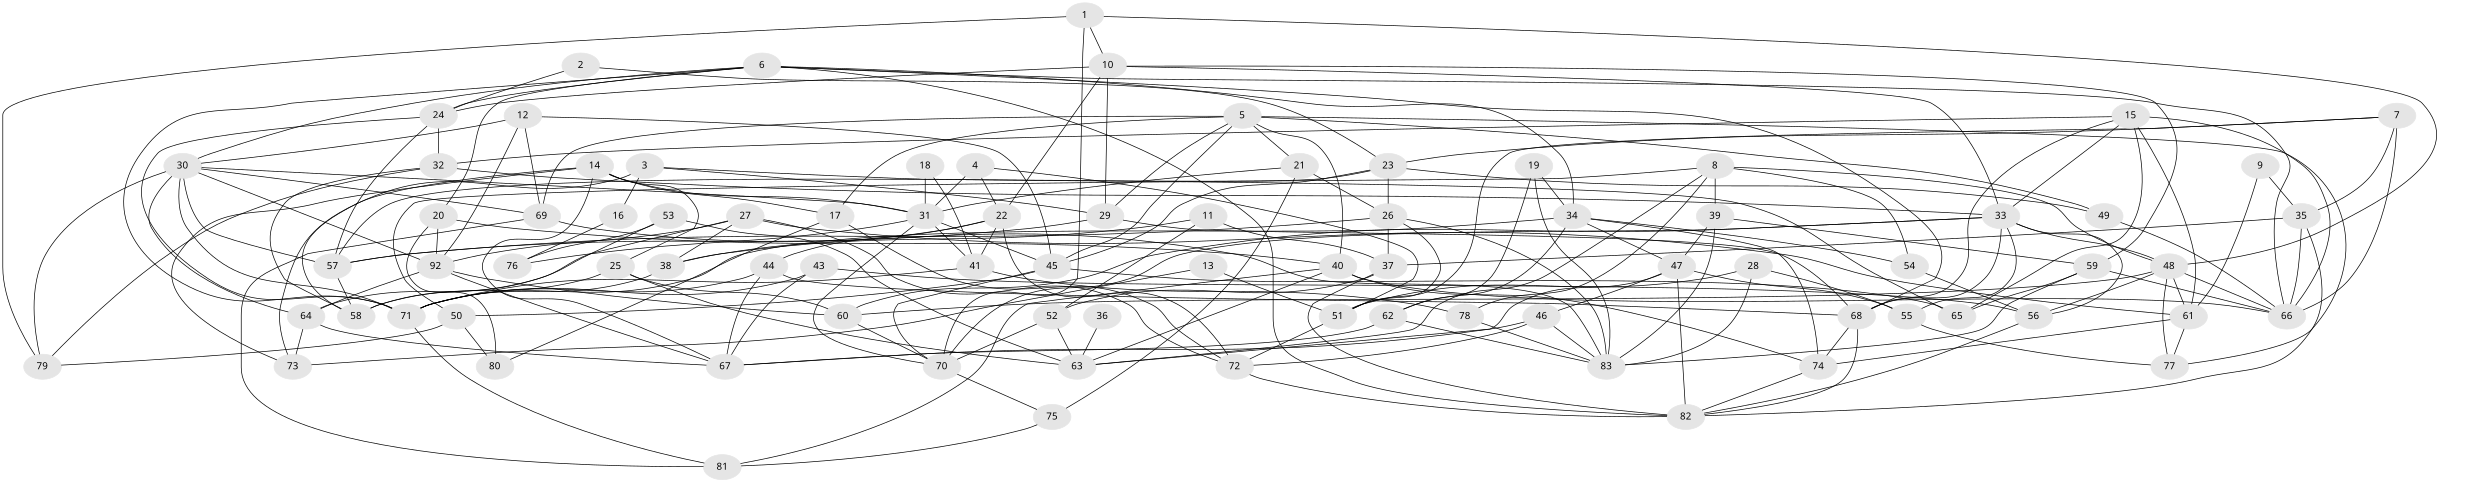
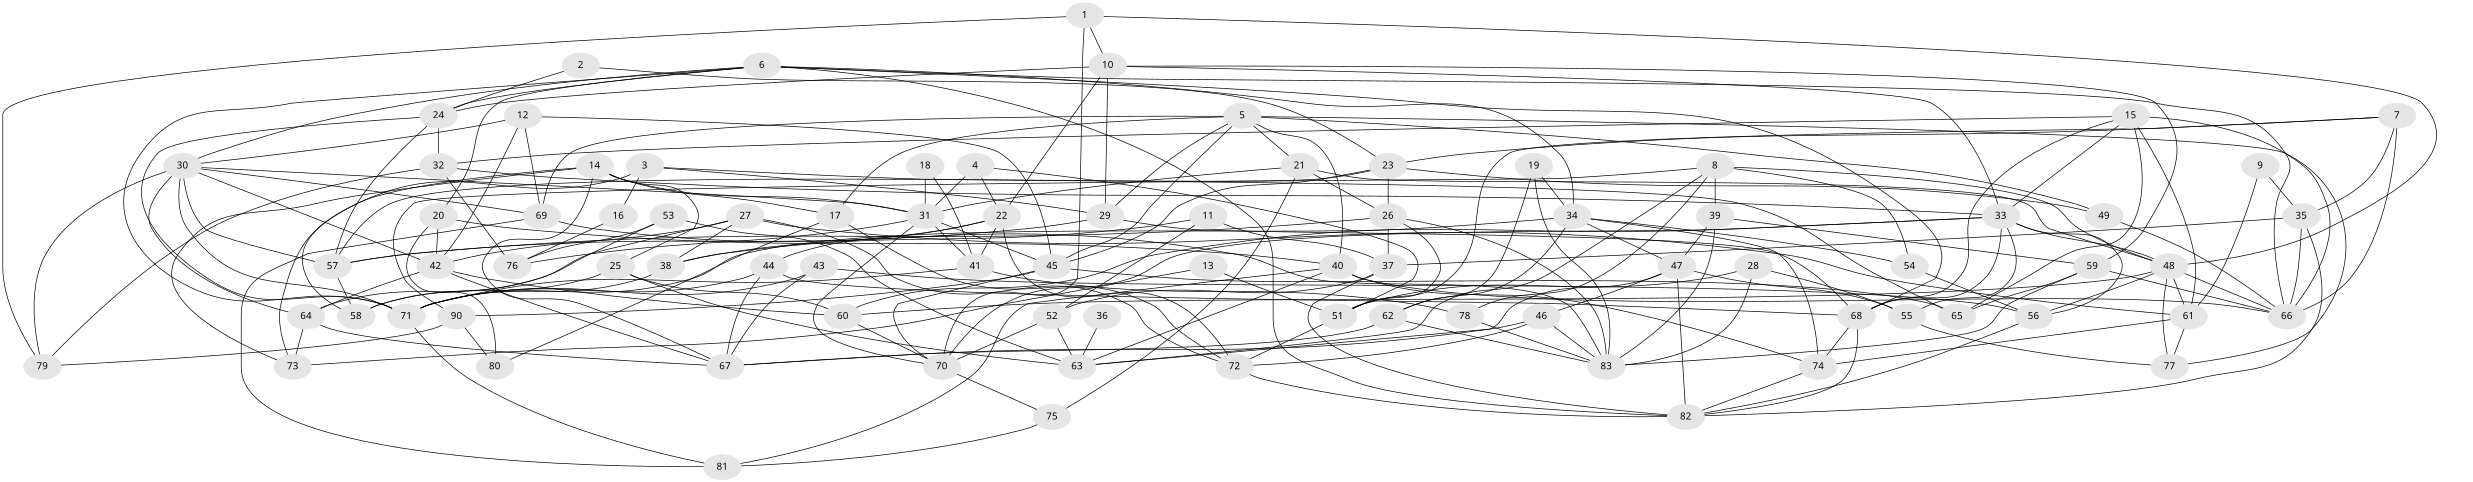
edge "21" -- "48": added
edge "32" -- "58": now "32" -- "76"
node "92": label "92" -> "42"
node "50": label "50" -> "90"
